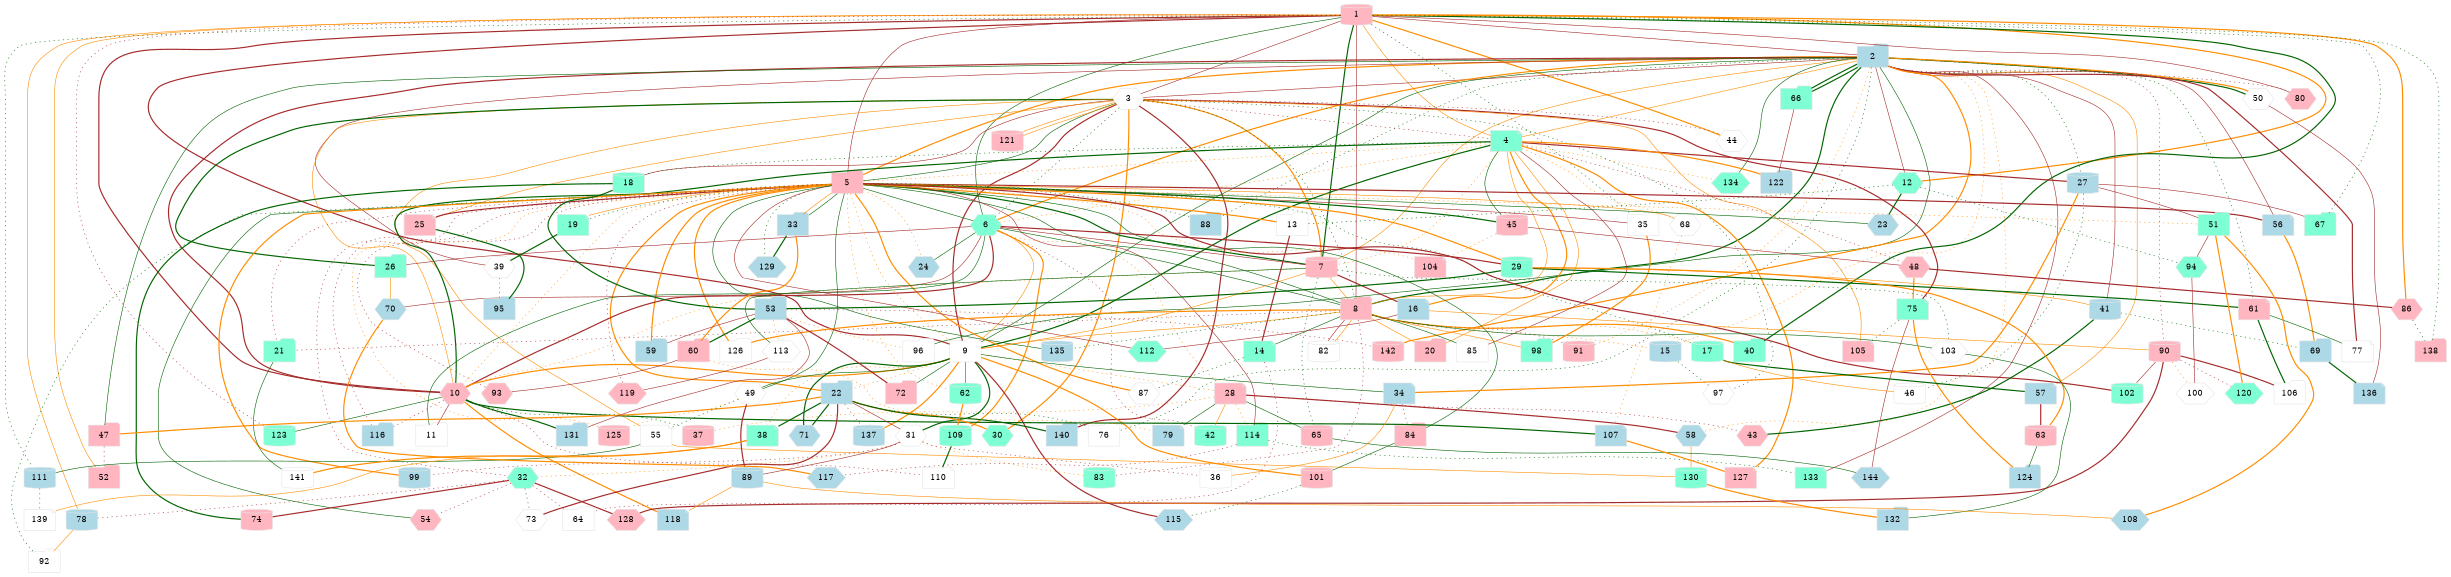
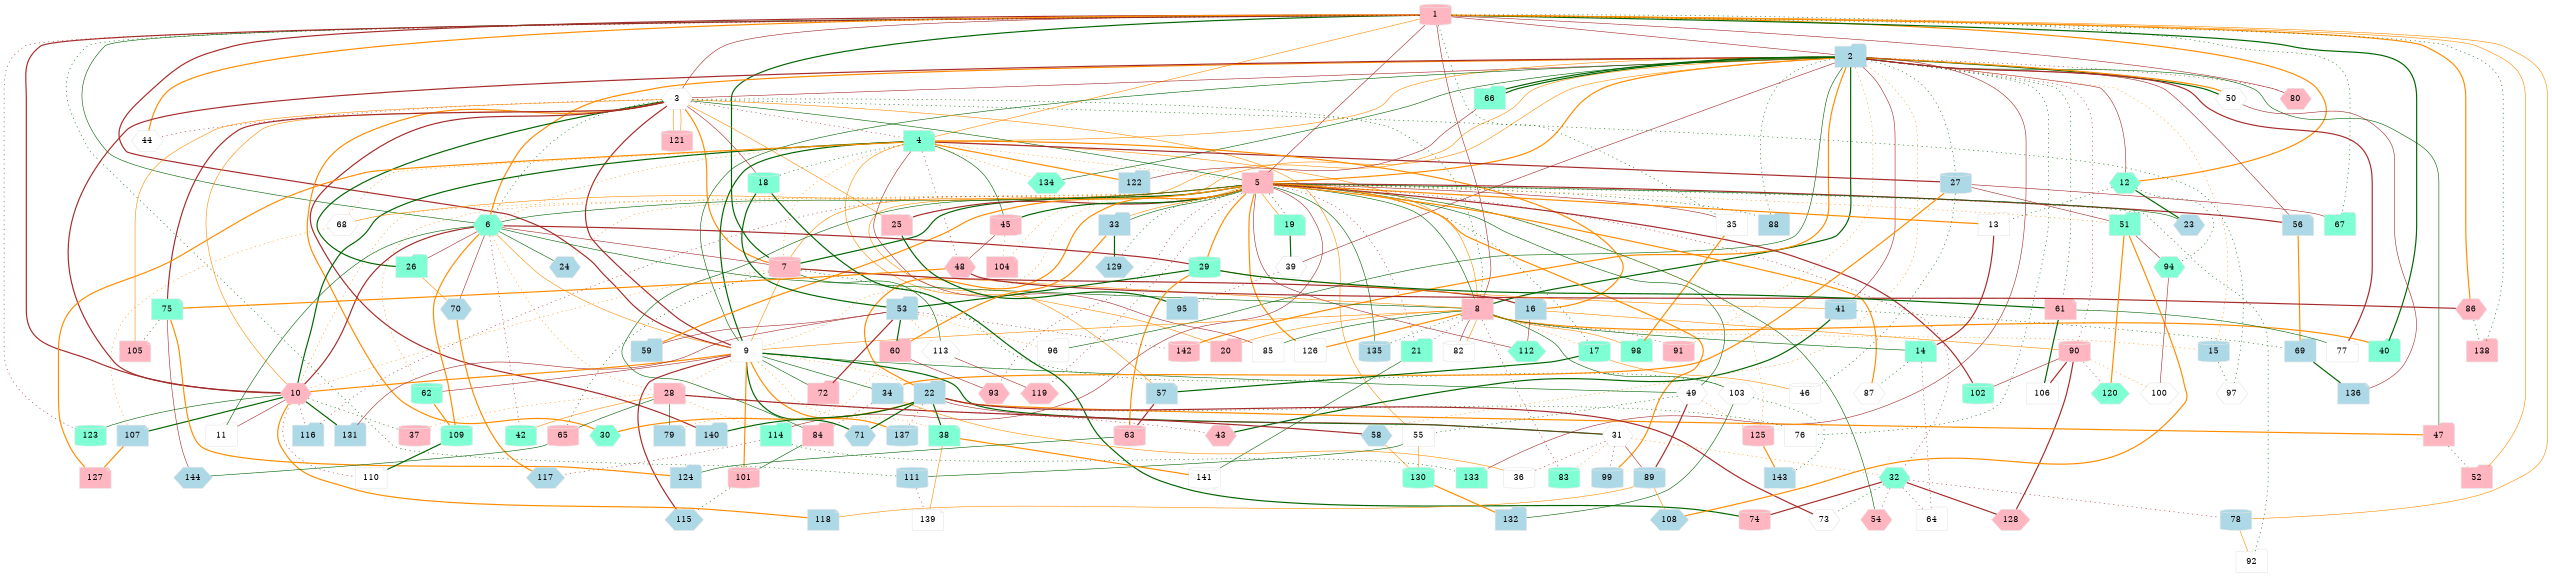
node "143": added
